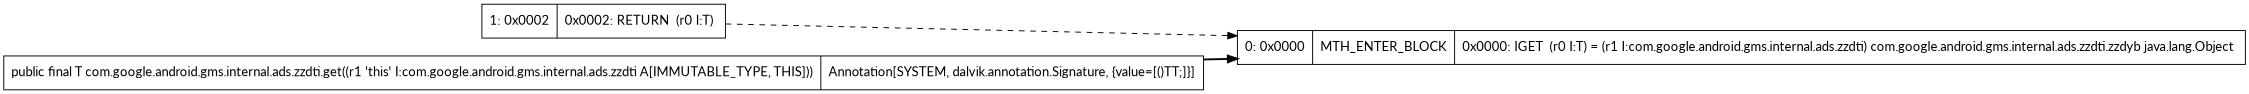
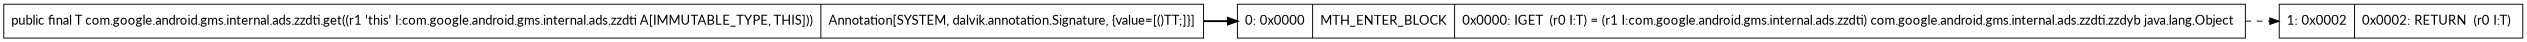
edge "1: 0x0002" -> "0: 0x0000": reversed
